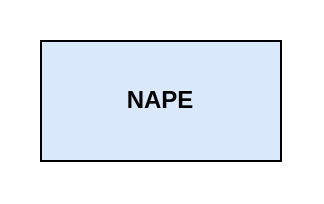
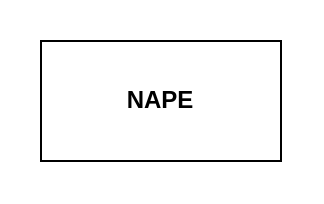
node "NAPE": fillcolor #dae8fc -> #ffffff
